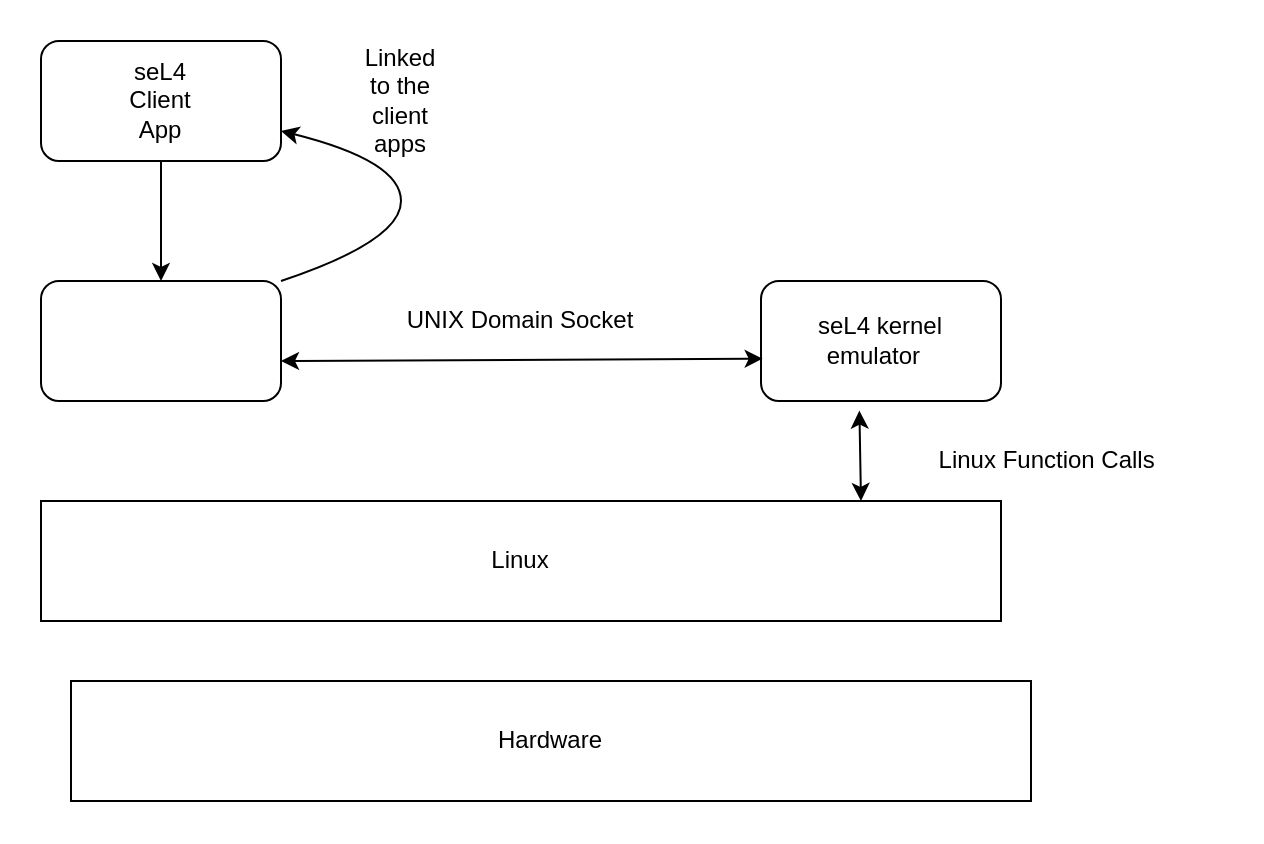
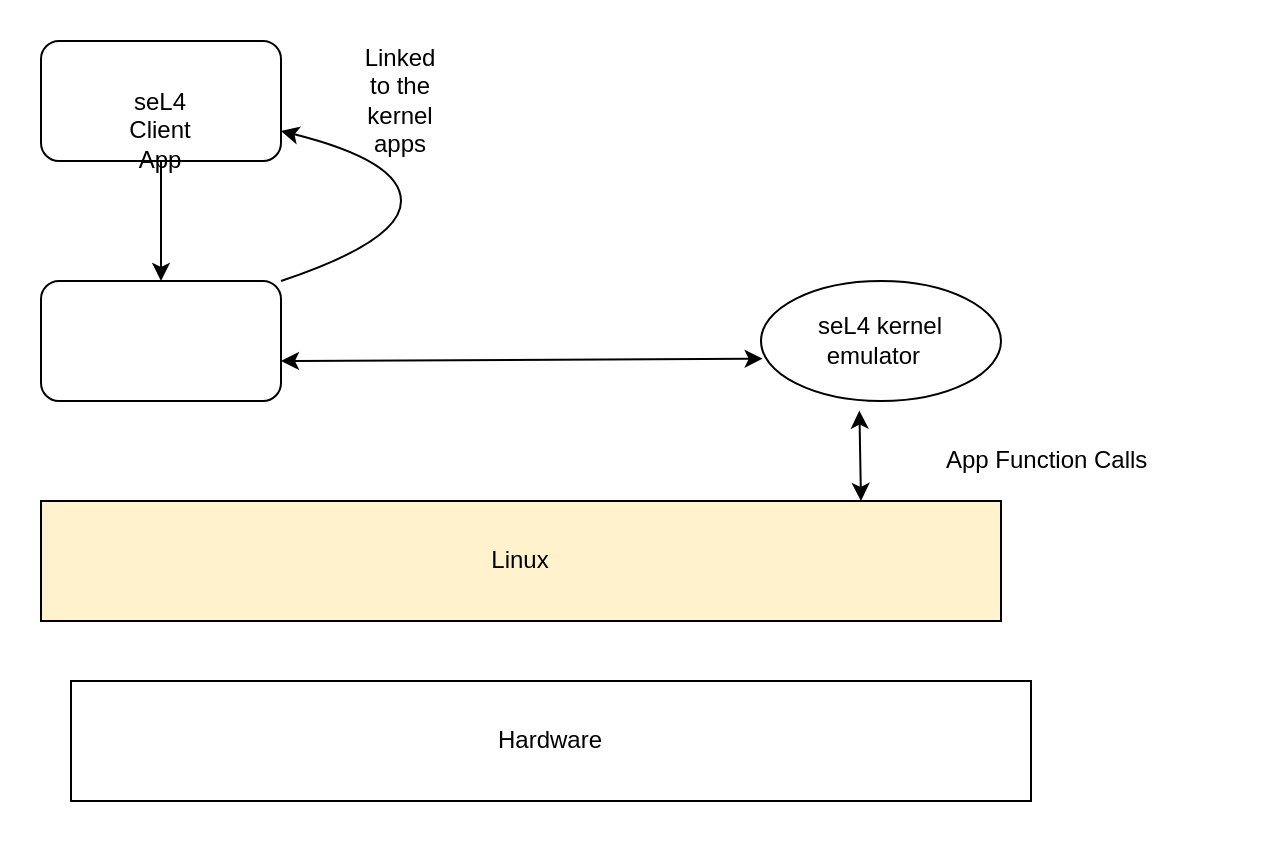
node "seL4 Client App": moved (161, 101) -> (161, 131)
node "Linked to the client apps": label "Linked to the client apps" -> "Linked to the kernel apps"
node "UNIX Domain Socket": removed
node "seL4 kernel emulator": shape rounded rectangle -> ellipse
node "Linux Function Calls": label "Linux Function Calls" -> "App Function Calls"
node "Linux": fillcolor #ffffff -> #fff2cc
